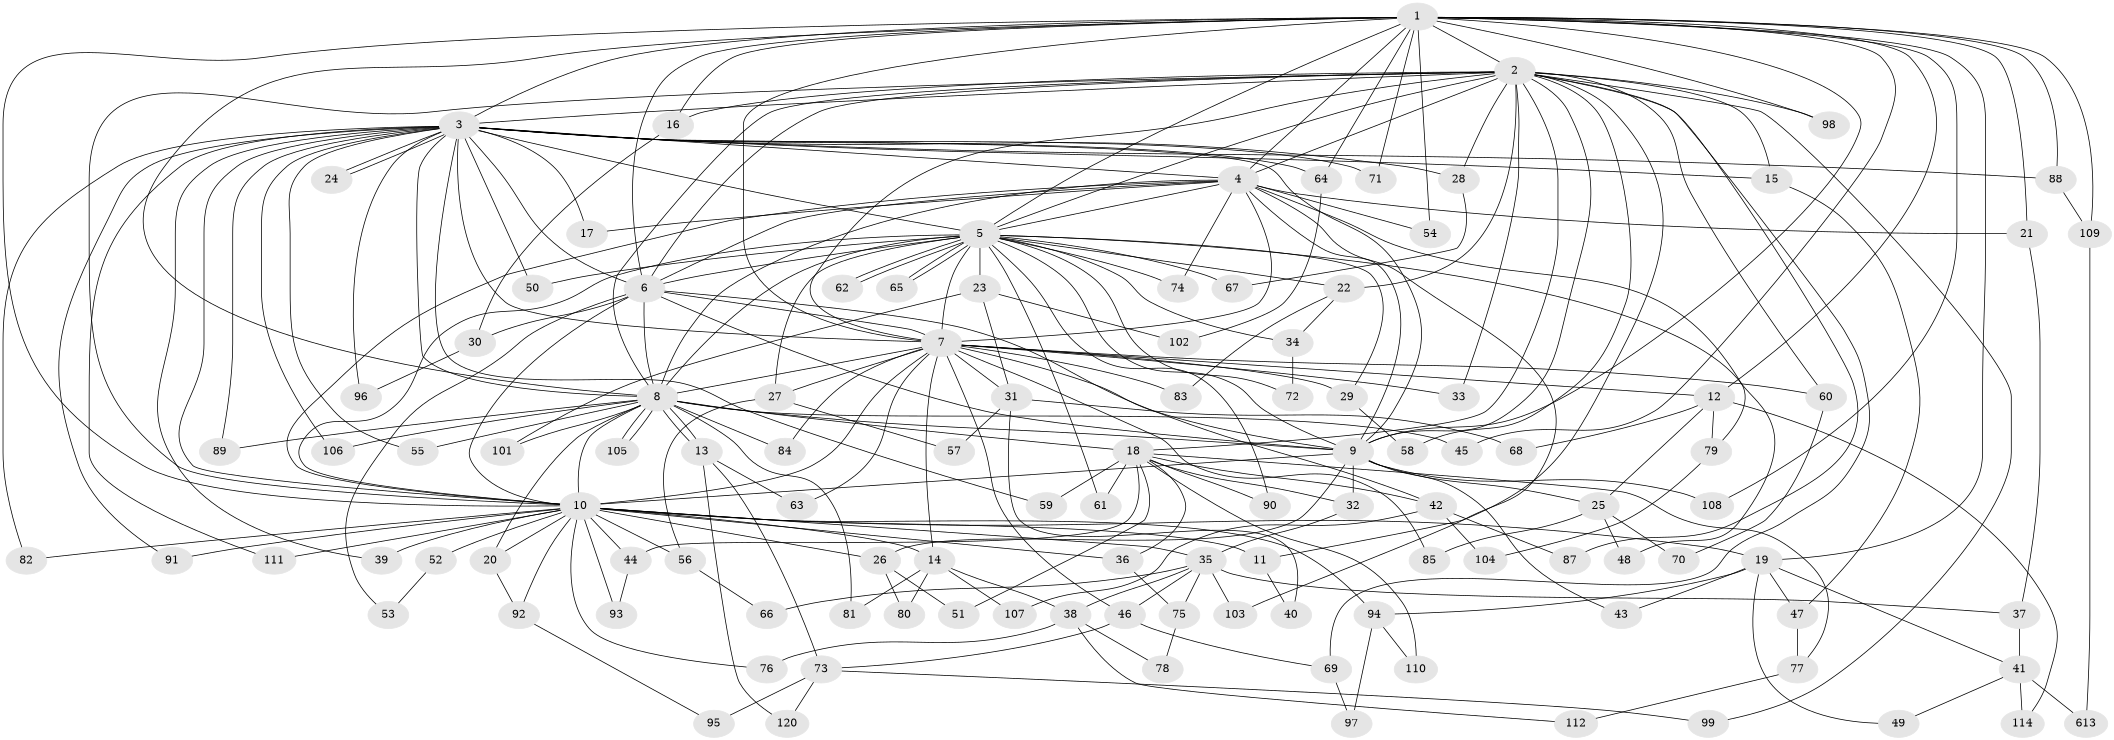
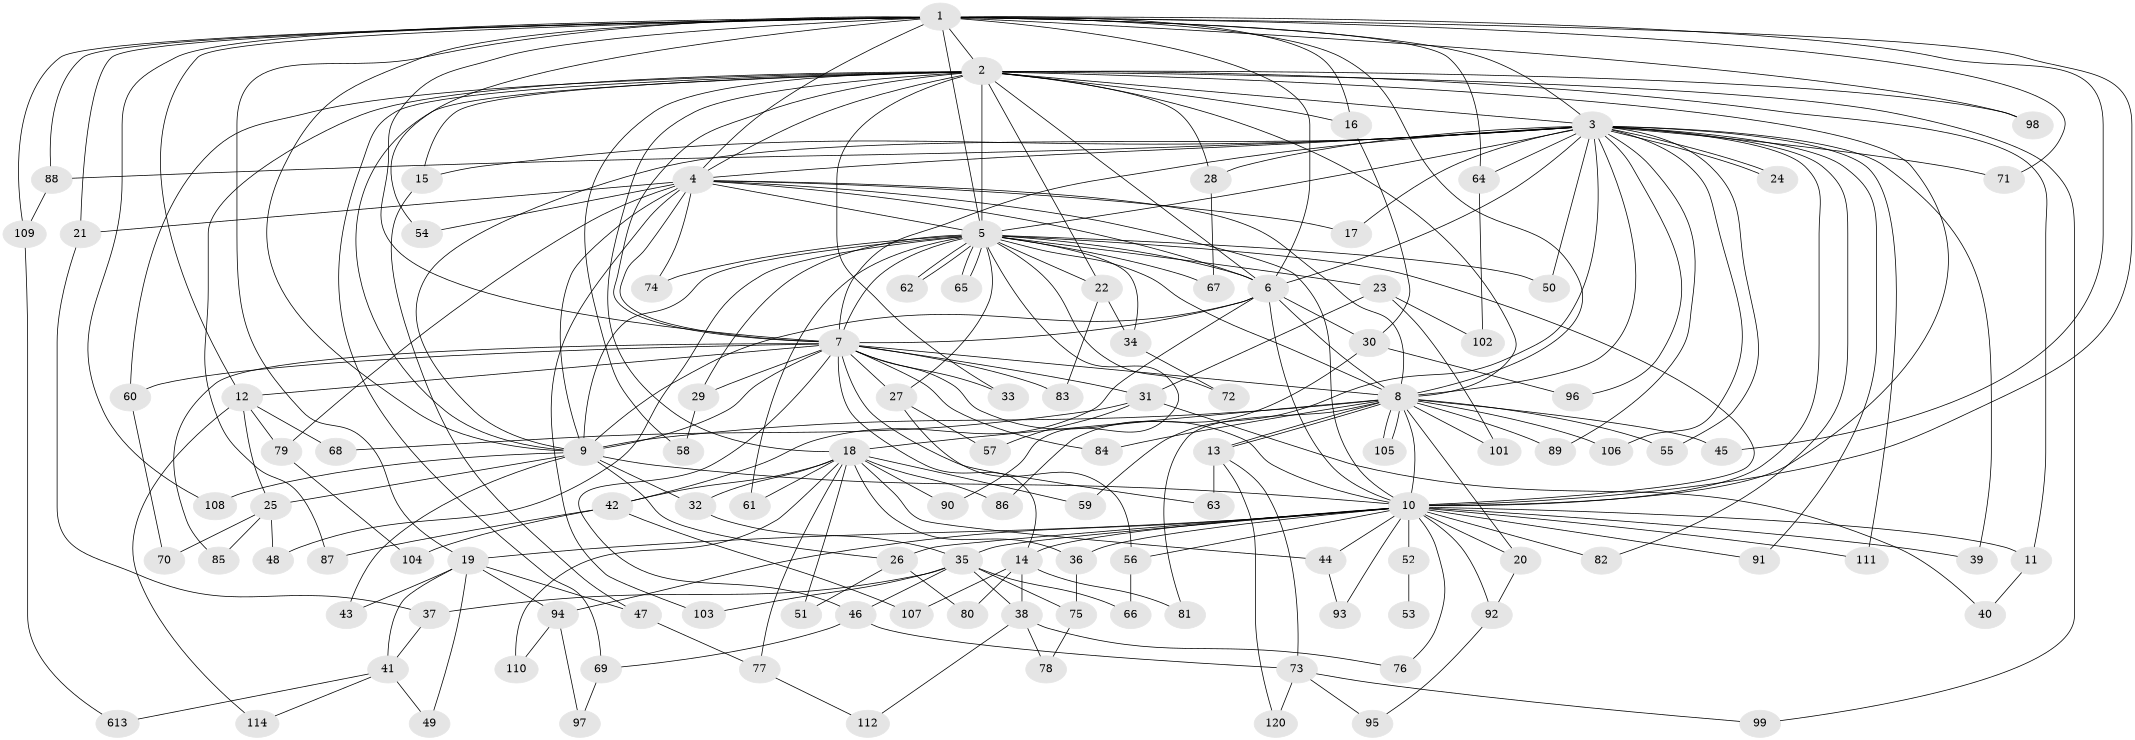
edge "6" -- "53": removed
node "86": added
